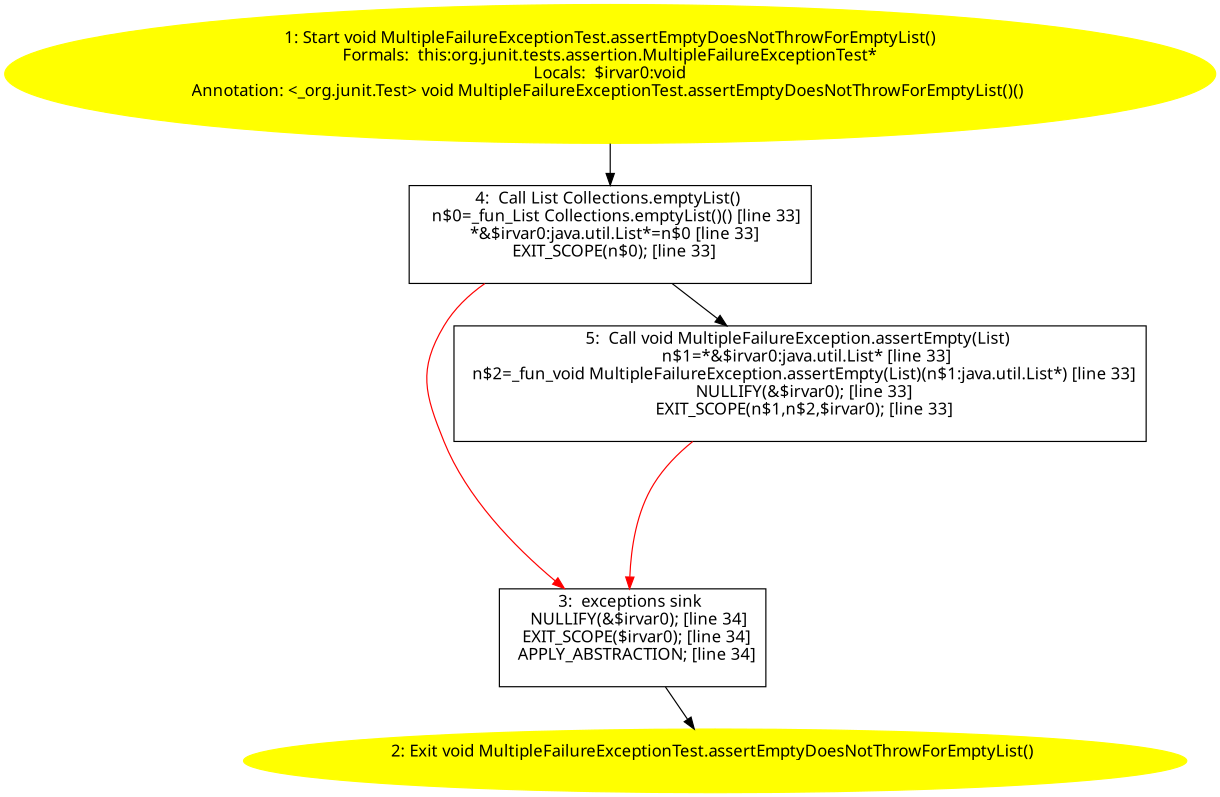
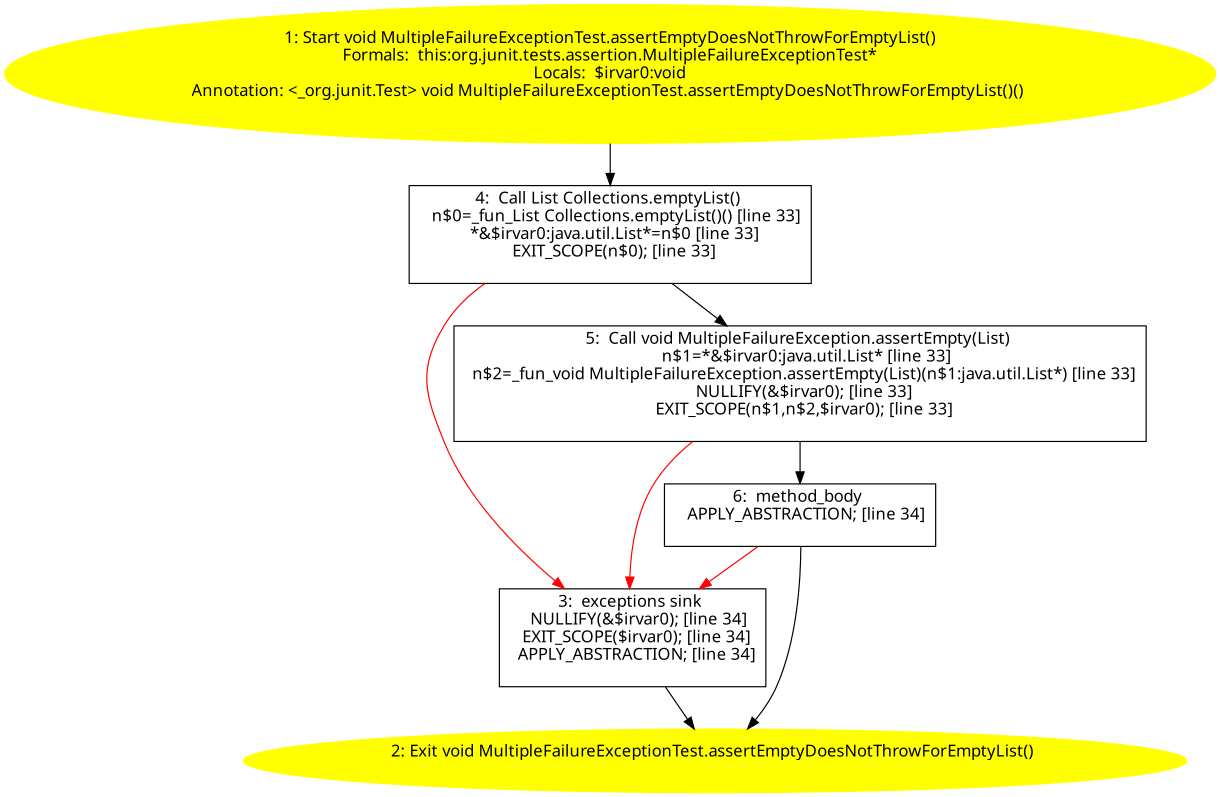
node "6:  method_body APPLY_ABSTRACTION; [line 34]": added
